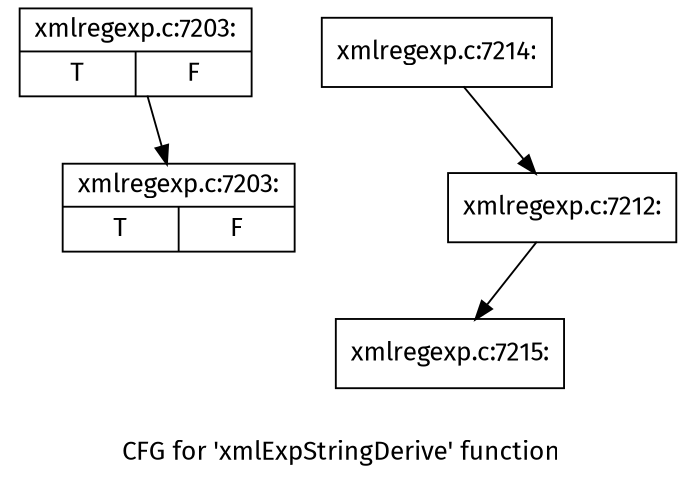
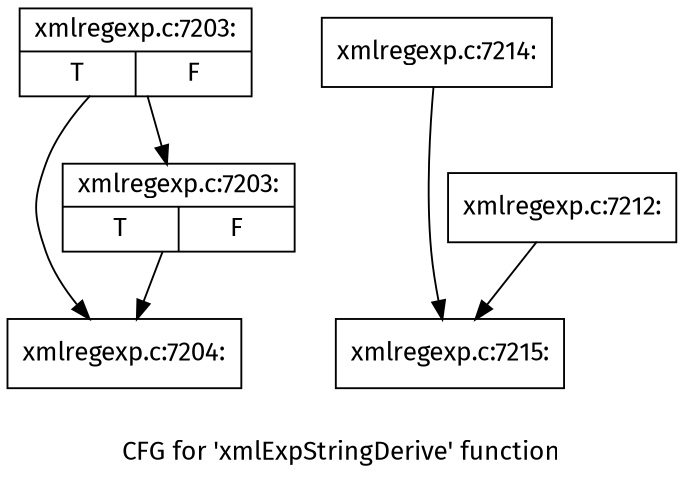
edge "xmlregexp.c:7214:" -> "xmlregexp.c:7212:": now "xmlregexp.c:7214:" -> "xmlregexp.c:7215:"
node "xmlregexp.c:7204:": added
